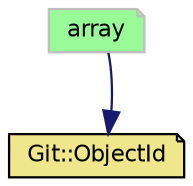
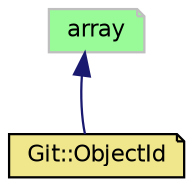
edge "array" -> "Git::ObjectId": reversed
